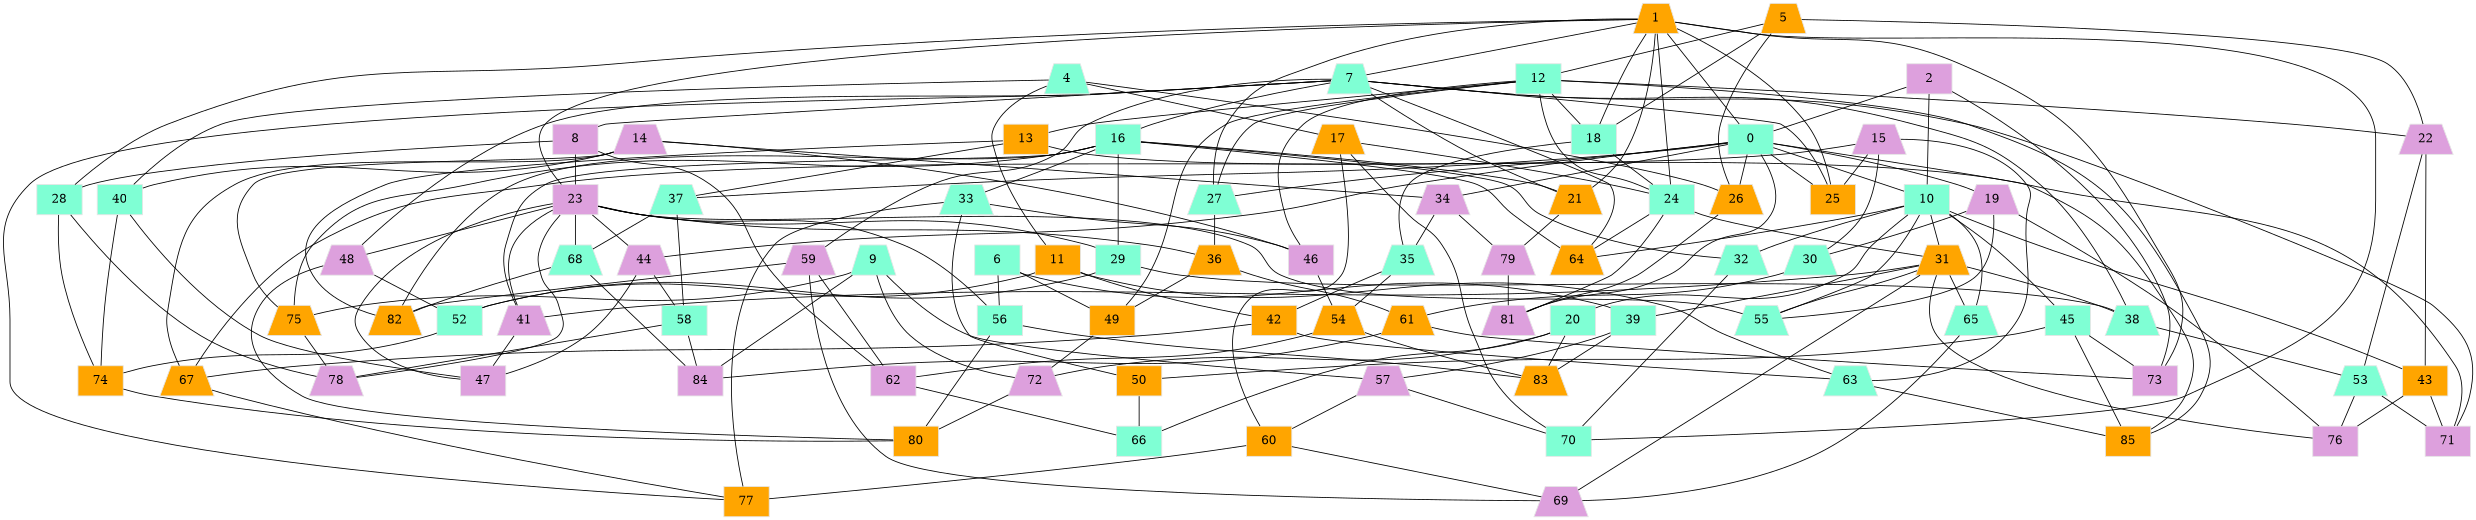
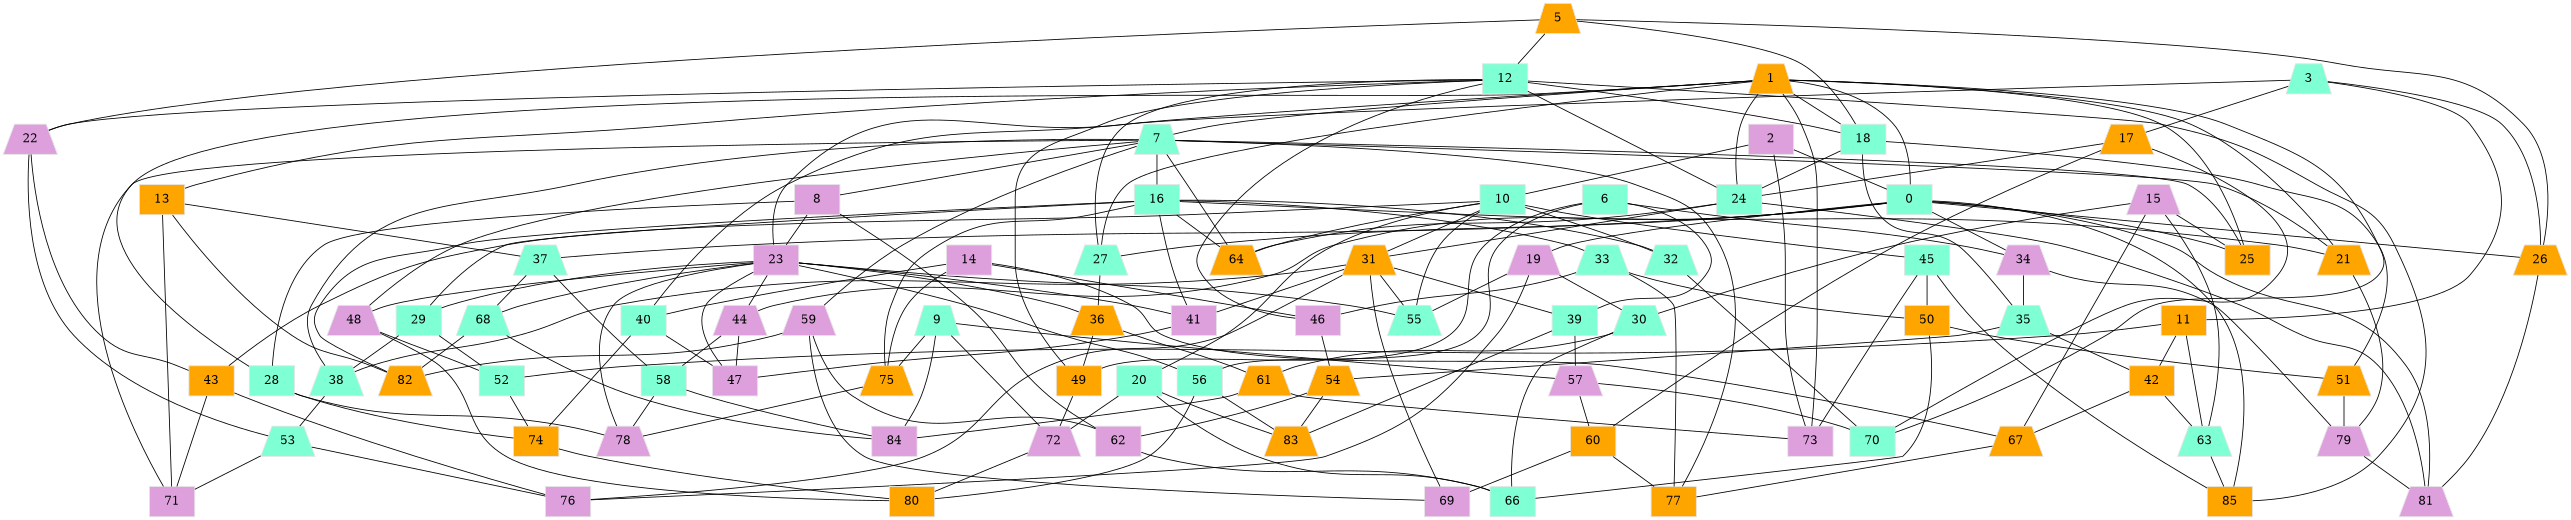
node "4": label "4" -> "3"
node "14": shape trapezium -> box
edge "14" -- "34": now "6" -- "34"
edge "0" -- "10": removed
node "41": shape trapezium -> box
node "65": removed
node "51": added
edge "30" -- "66": added
node "69": shape trapezium -> box
